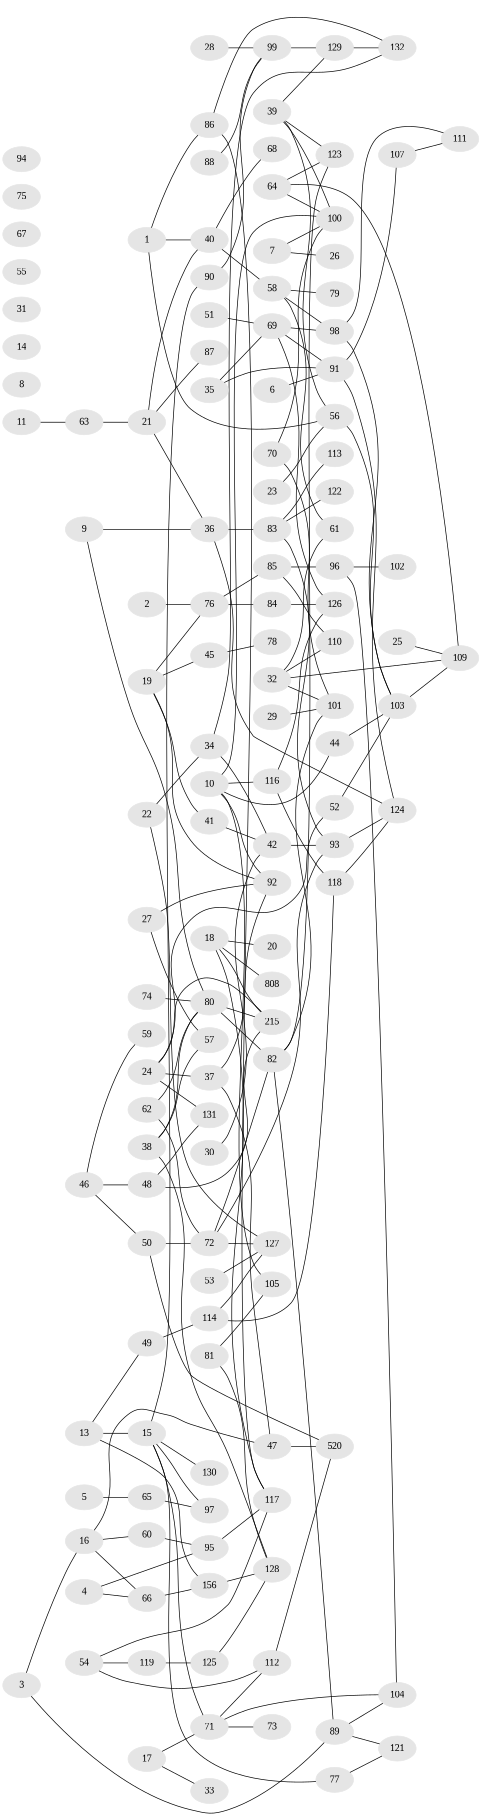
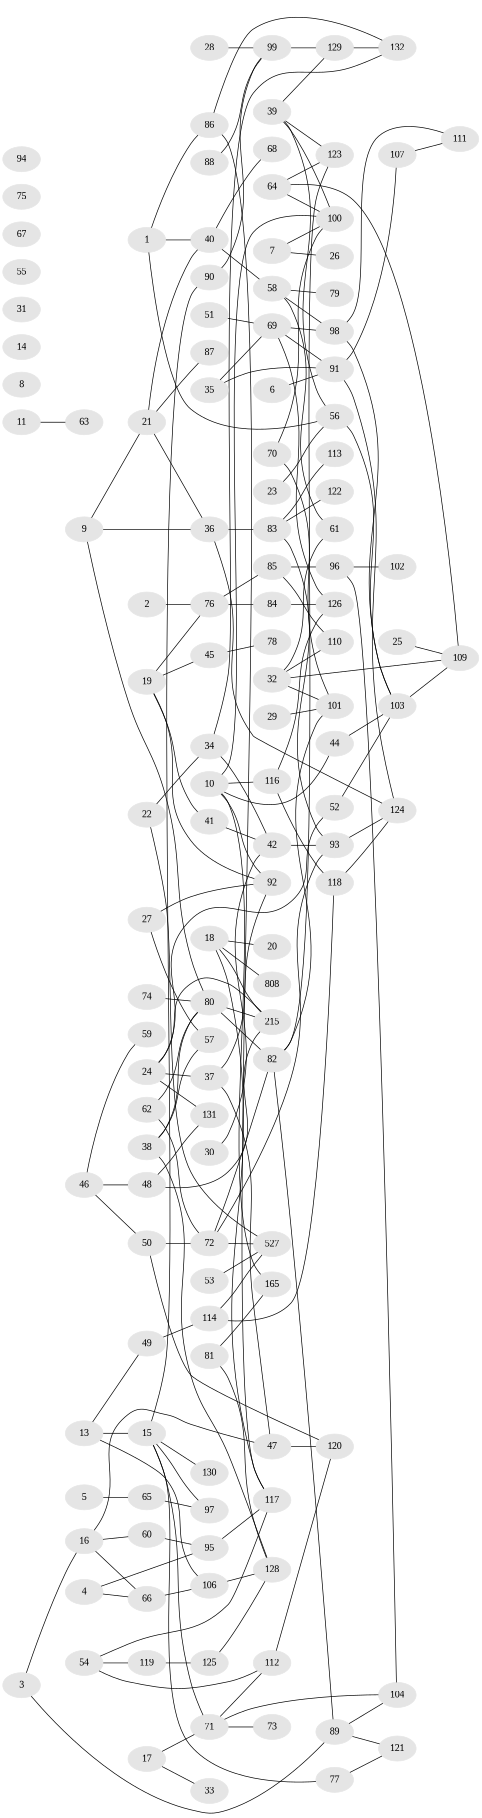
edge "63" -- "21": now "9" -- "21"
node "127": label "127" -> "527"
node "105": label "105" -> "165"
node "520": label "520" -> "120"
node "156": label "156" -> "106"
